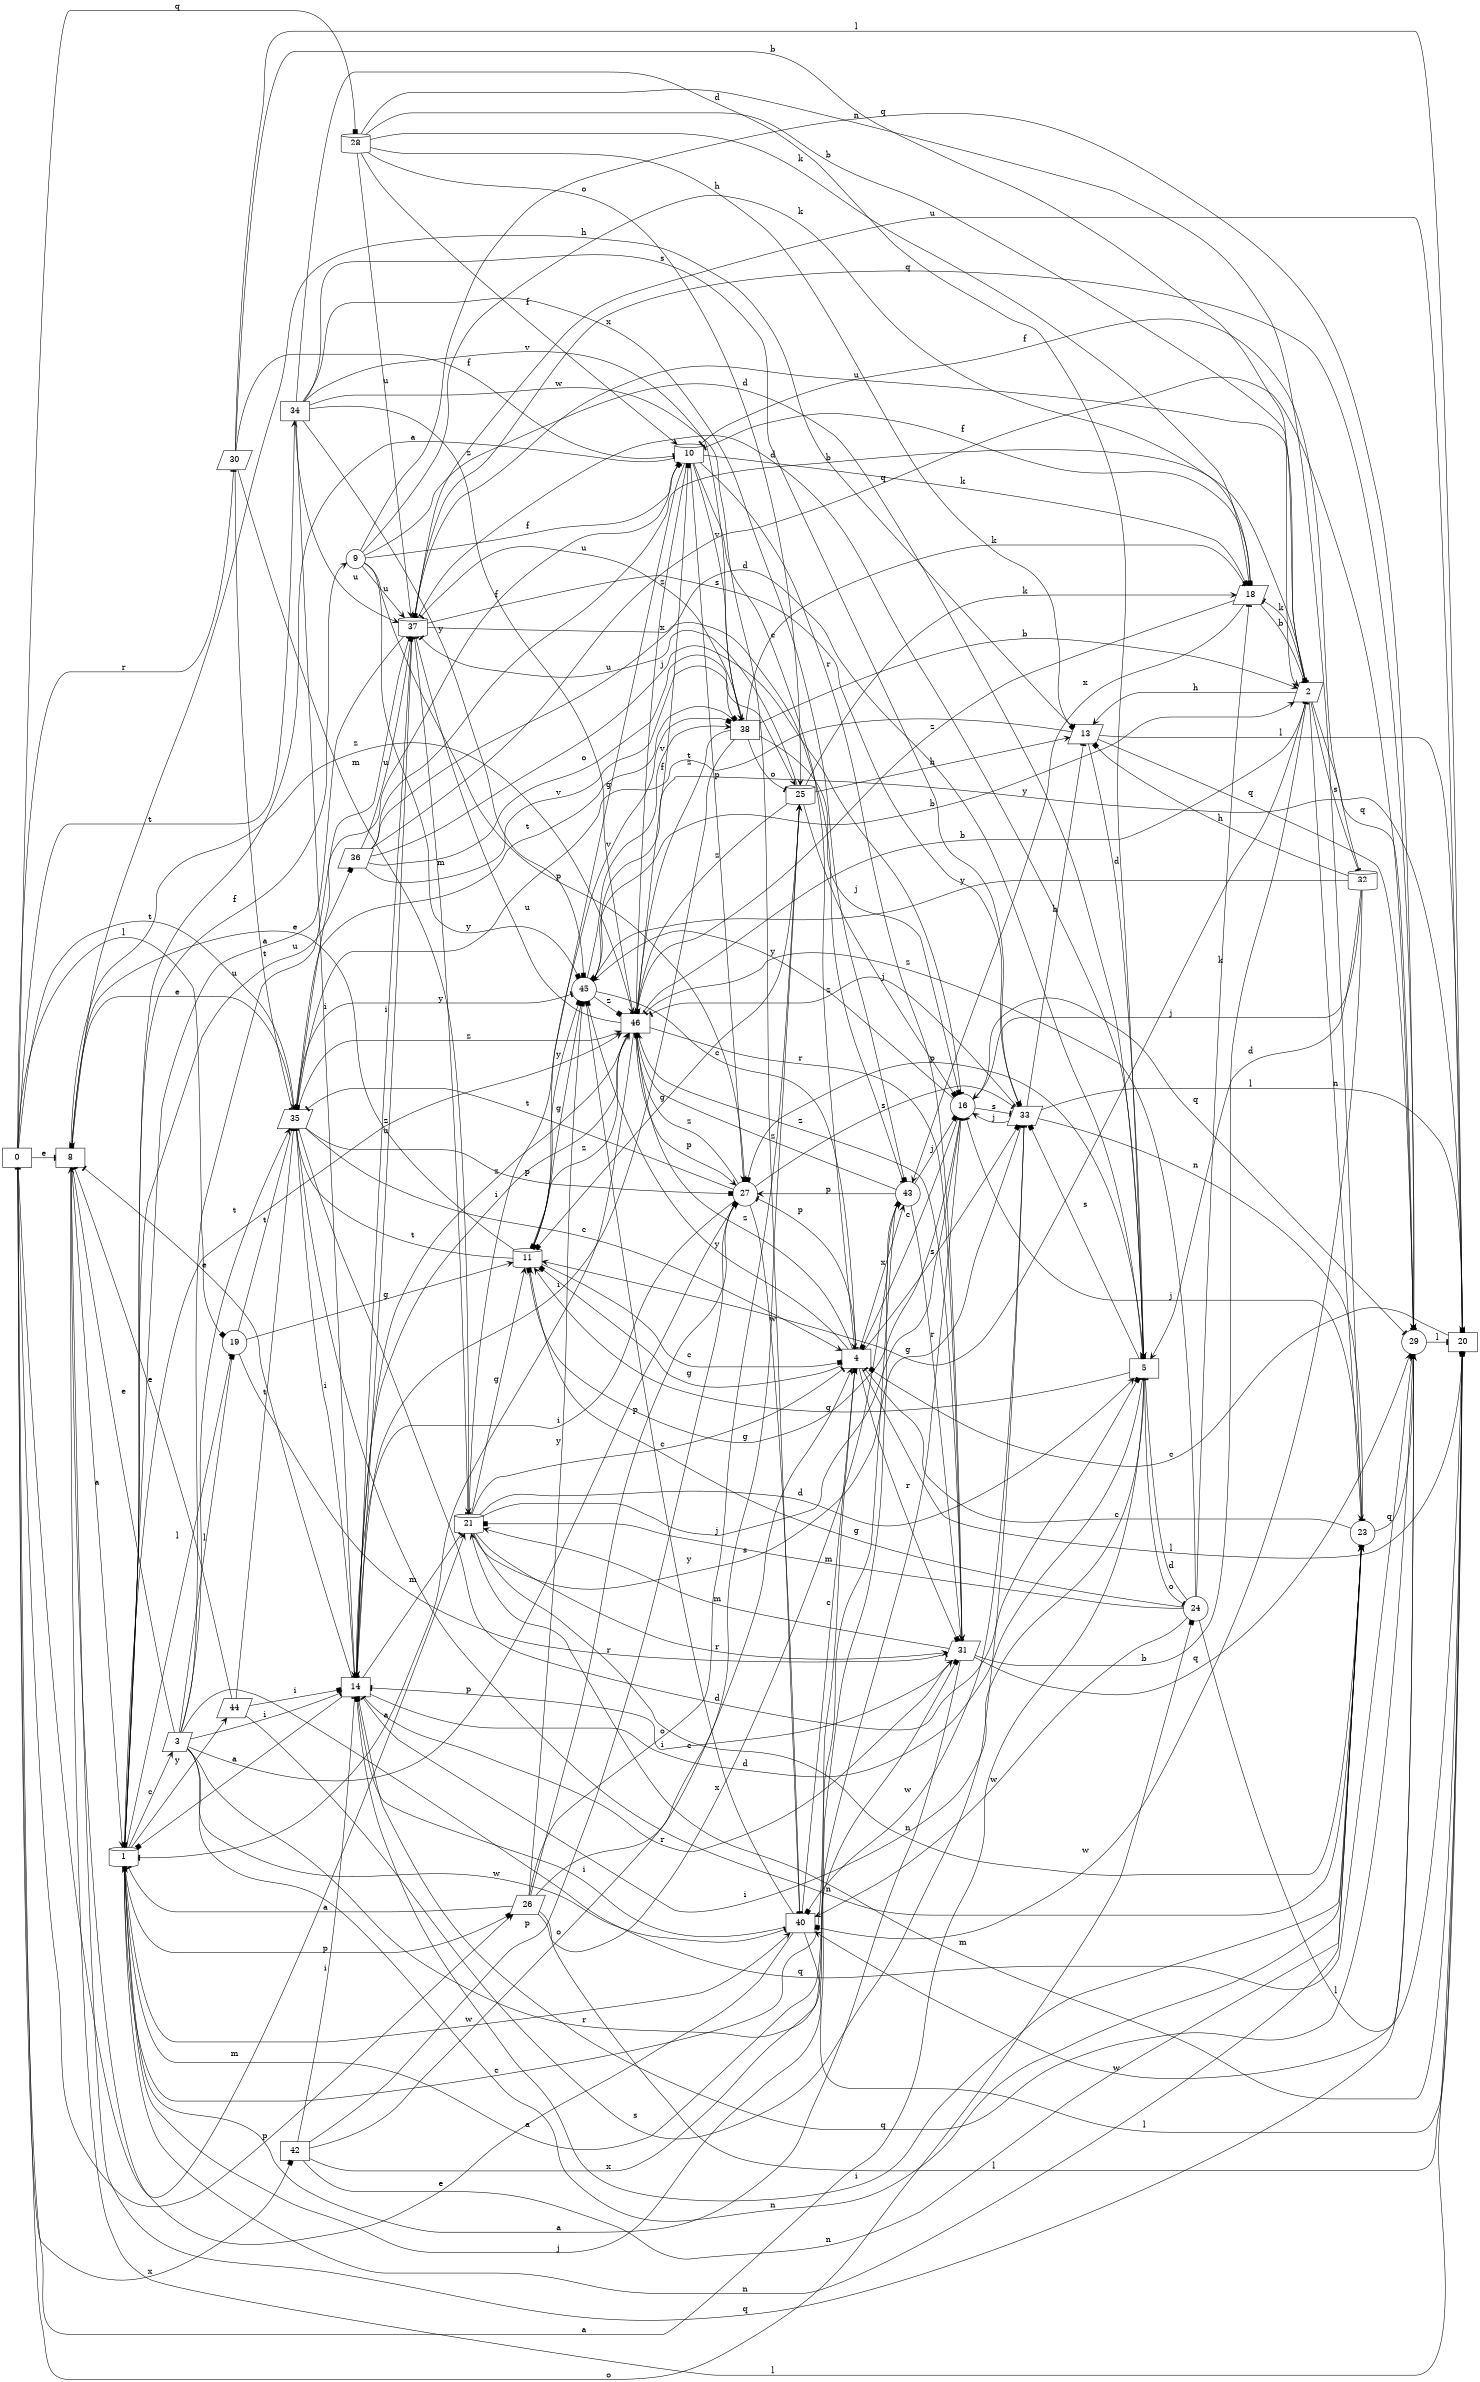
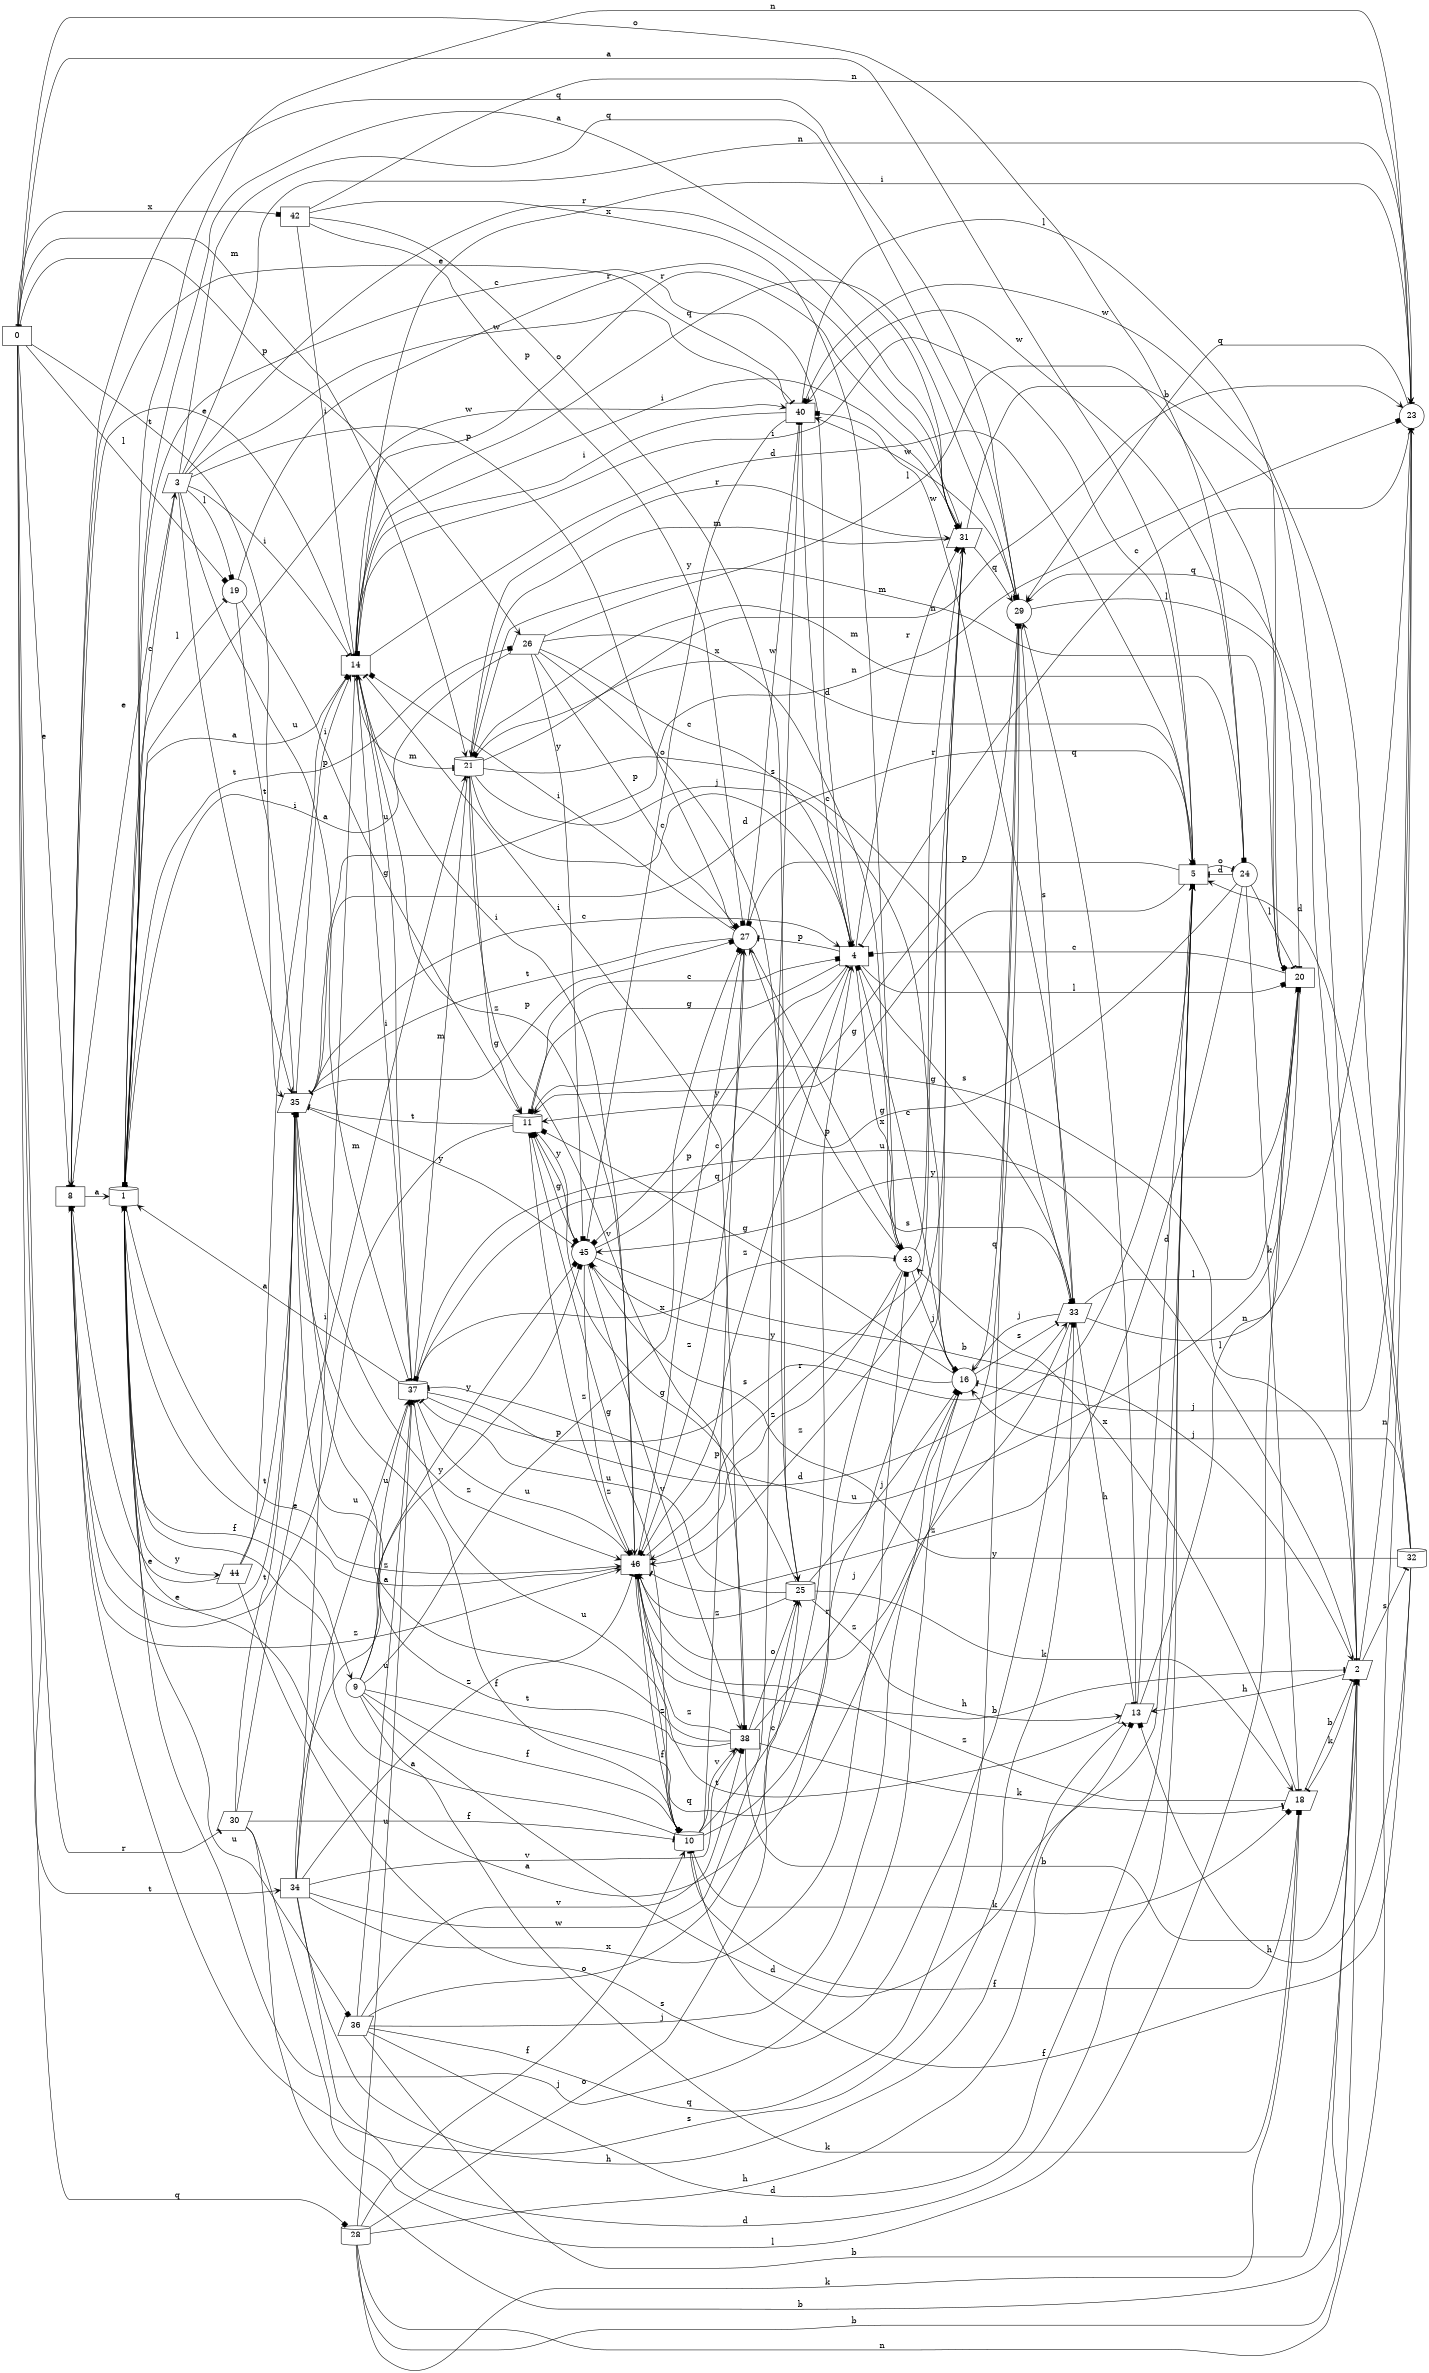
edge "5" -> "33": now "29" -> "33"
edge "8" -> "20": removed, label "l"
